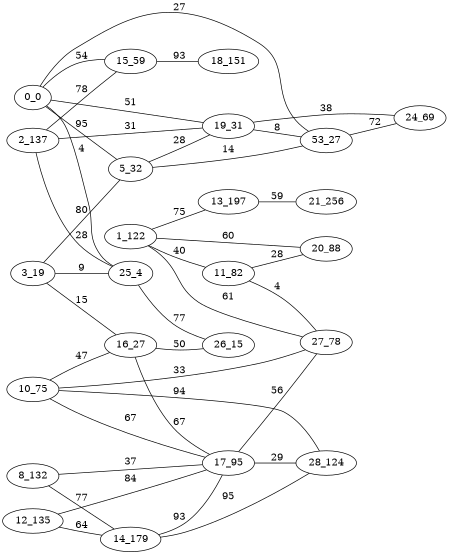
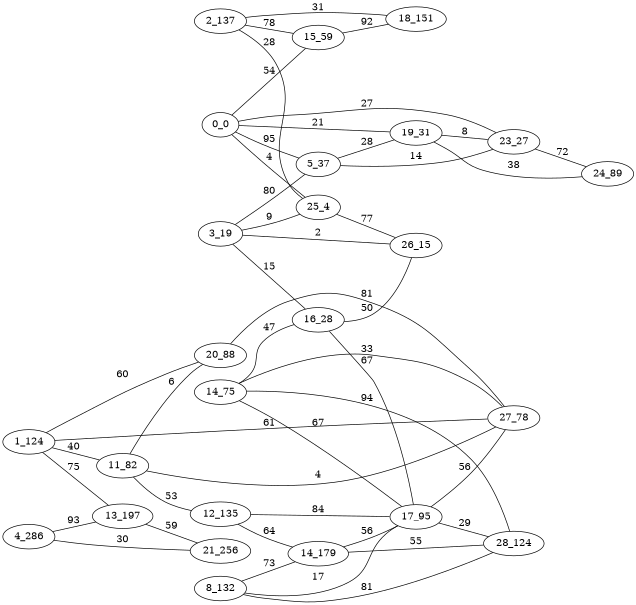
edge "15_59" -- "18_151": label "93" -> "92"
edge "0_0" -- "19_31": label "51" -> "21"
node "24_69": label "24_69" -> "24_89"
edge "19_31" -- "2_137": now "18_151" -- "2_137"
node "53_27": label "53_27" -> "23_27"
node "5_32": label "5_32" -> "5_37"
node "1_122": label "1_122" -> "1_124"
edge "3_19" -- "26_15": added, label "2"
edge "20_88" -- "11_82": label "28" -> "6"
edge "20_88" -- "27_78": added, label "81"
node "16_27": label "16_27" -> "16_28"
node "10_75": label "10_75" -> "14_75"
edge "17_95" -- "8_132": label "37" -> "17"
edge "28_124" -- "14_179": label "95" -> "55"
edge "8_132" -- "14_179": label "77" -> "73"
edge "11_82" -- "12_135": added, label "53"
edge "17_95" -- "14_179": label "93" -> "56"
node "4_286": added
edge "28_124" -- "8_132": added, label "81"
